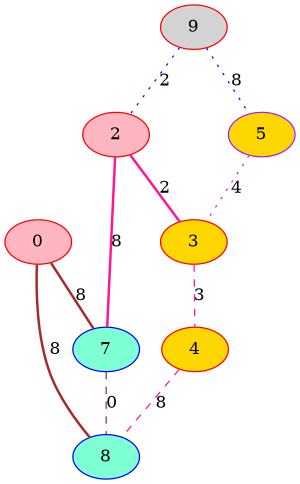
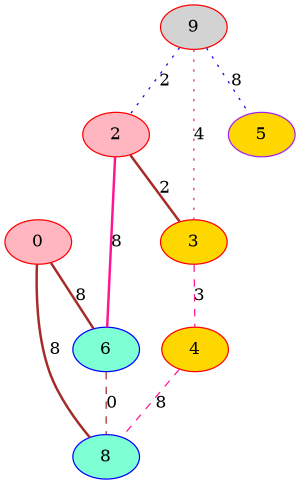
edge "2" -- "3": color deeppink -> brown
edge "5" -- "3": now "9" -- "3"
node "7": label "7" -> "6"
